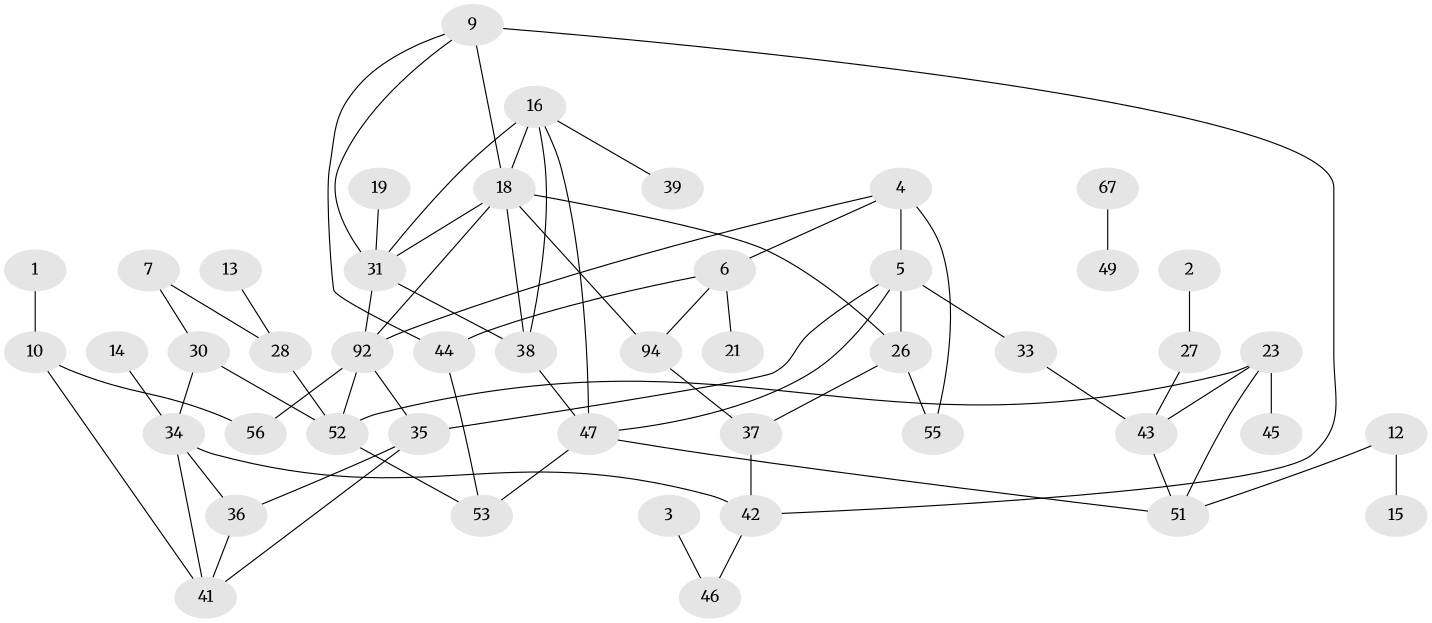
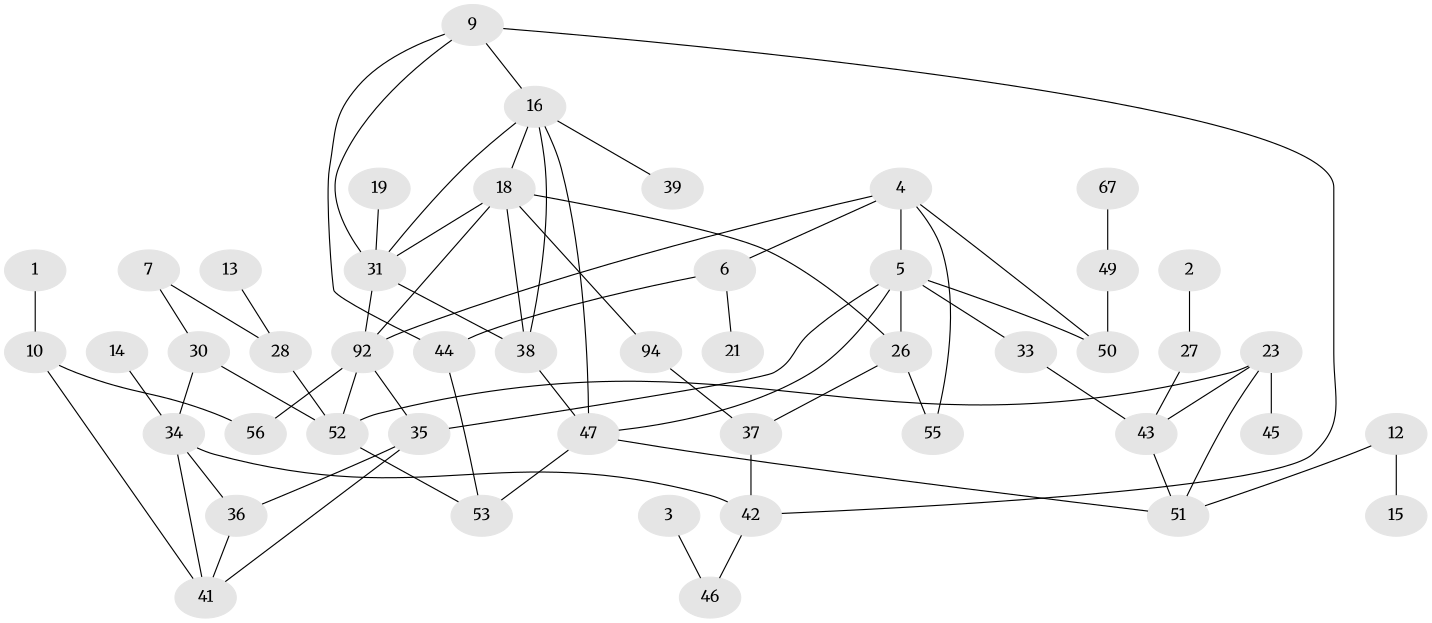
edge "9" -- "18": now "9" -- "16"
edge "6" -- "94": removed
node "50": added
